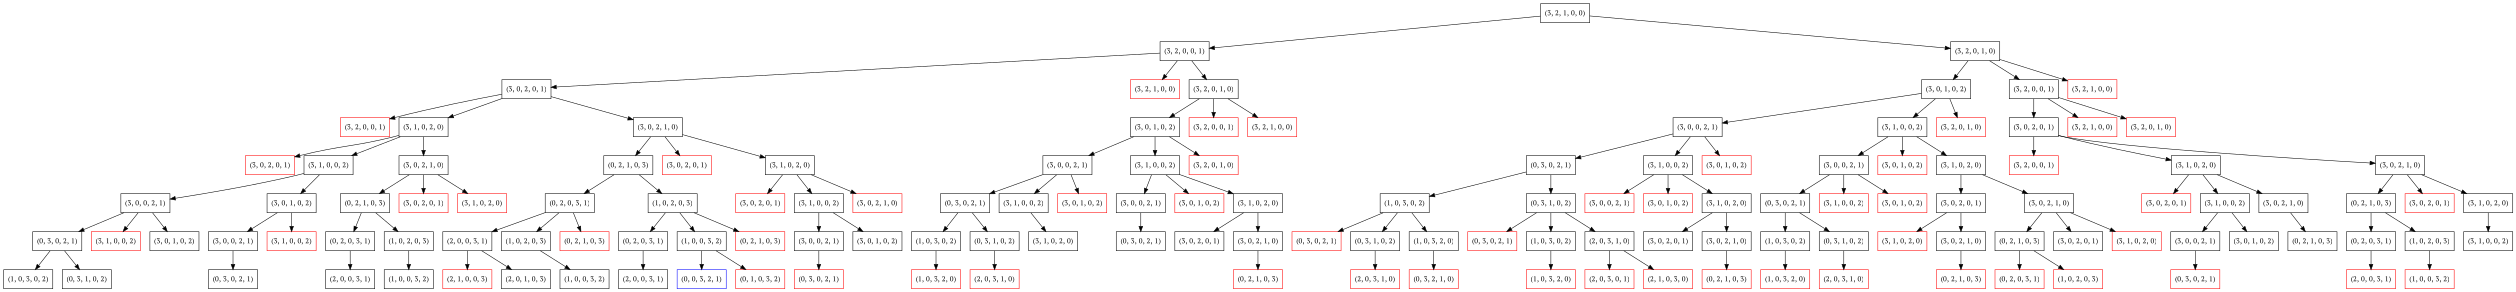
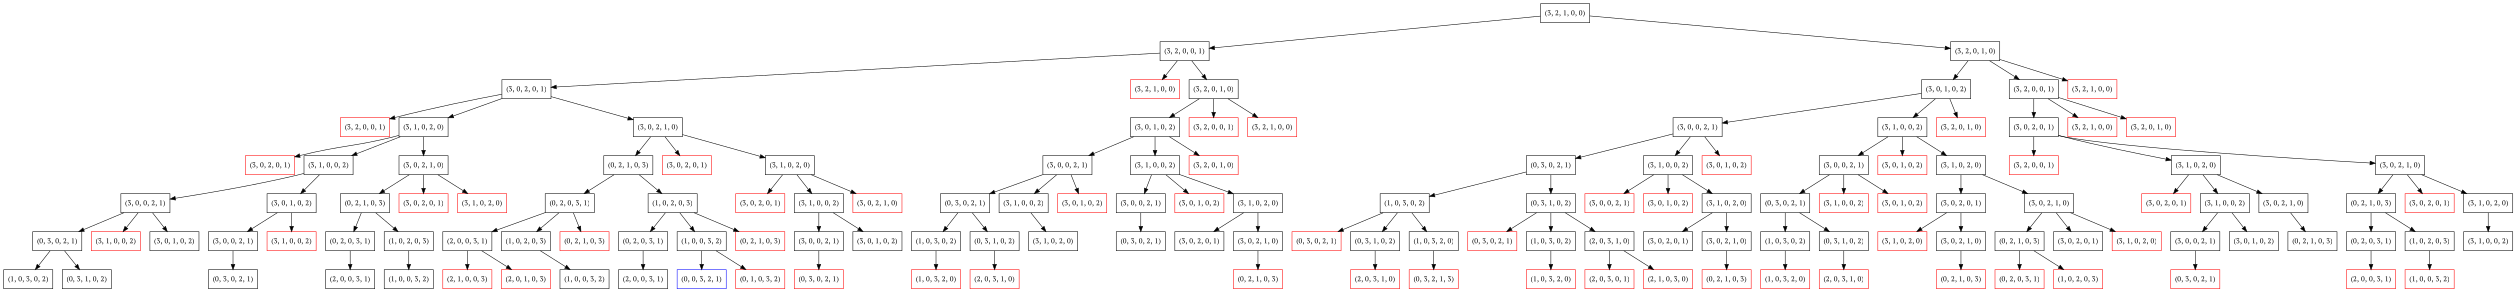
node "(2, 0, 1, 0, 3)": color black -> red
node "(0, 3, 2, 1, 0)": label "(0, 3, 2, 1, 0)" -> "(0, 3, 2, 1, 3)"
